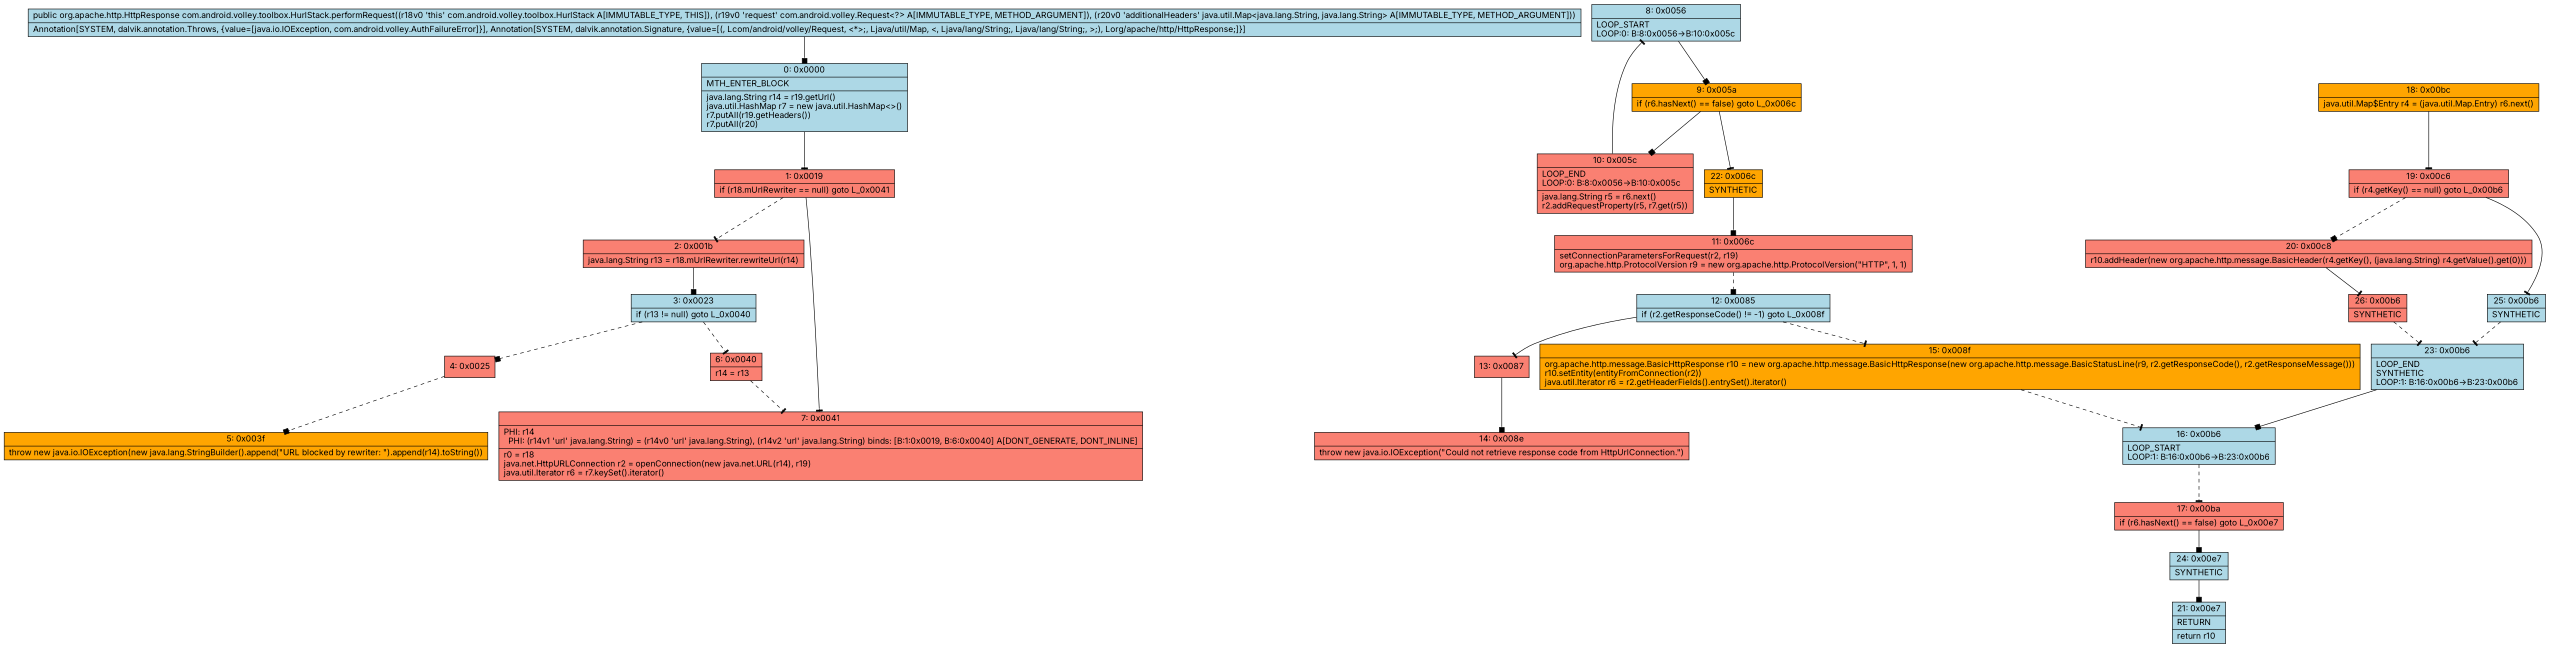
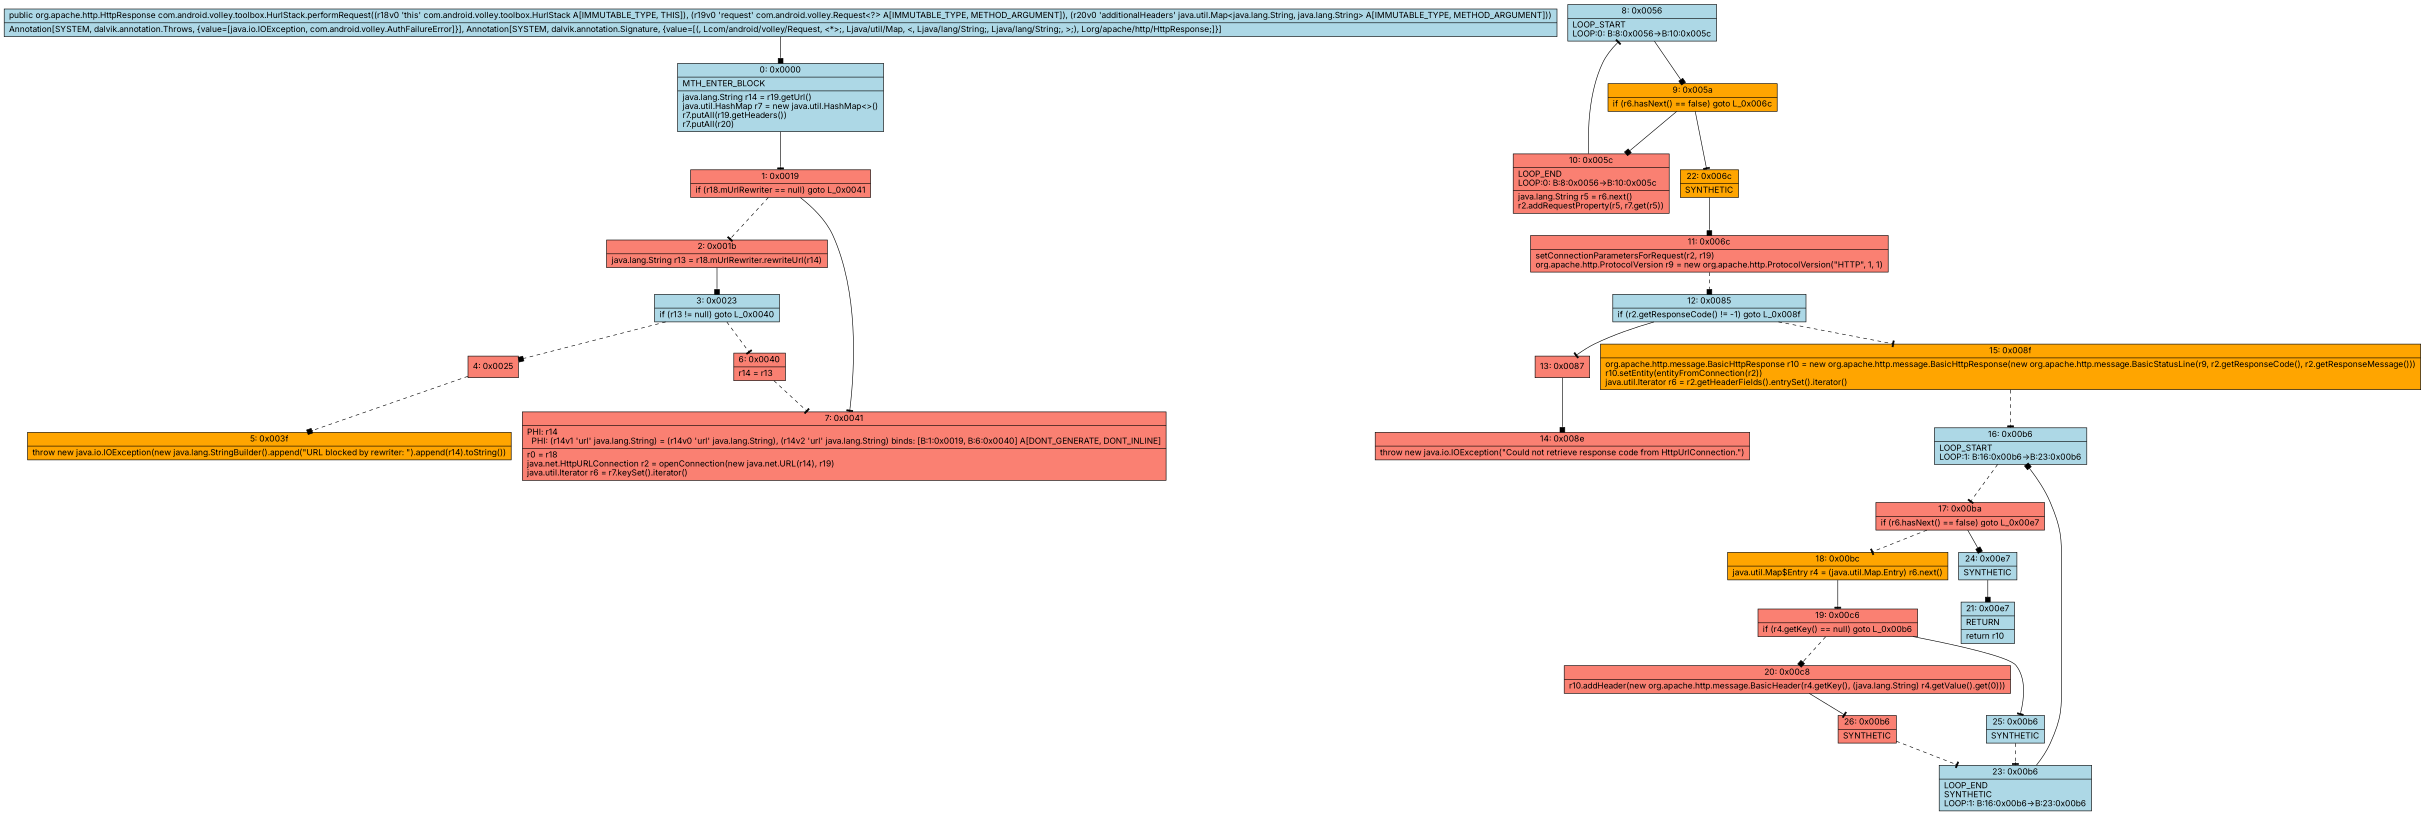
edge "17: 0x00ba" -> "18: 0x00bc": added
